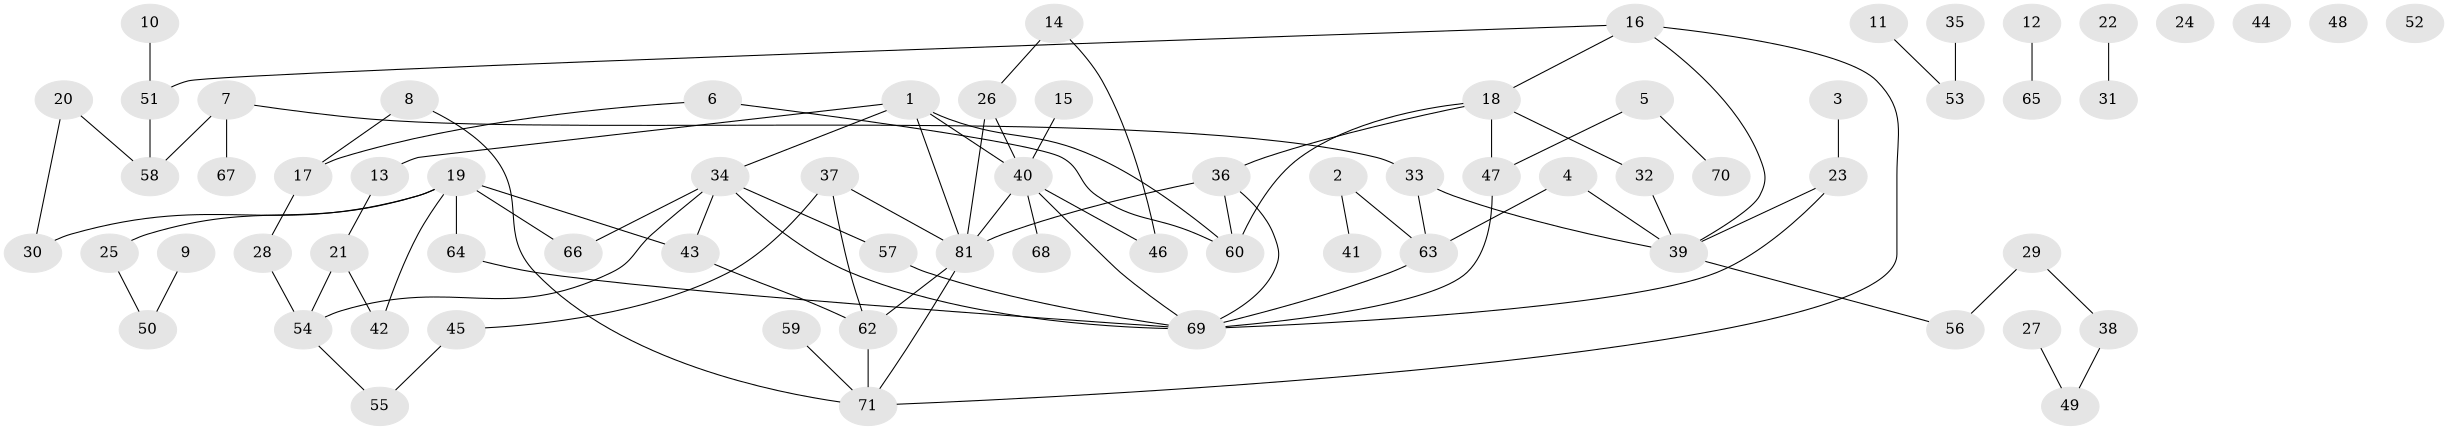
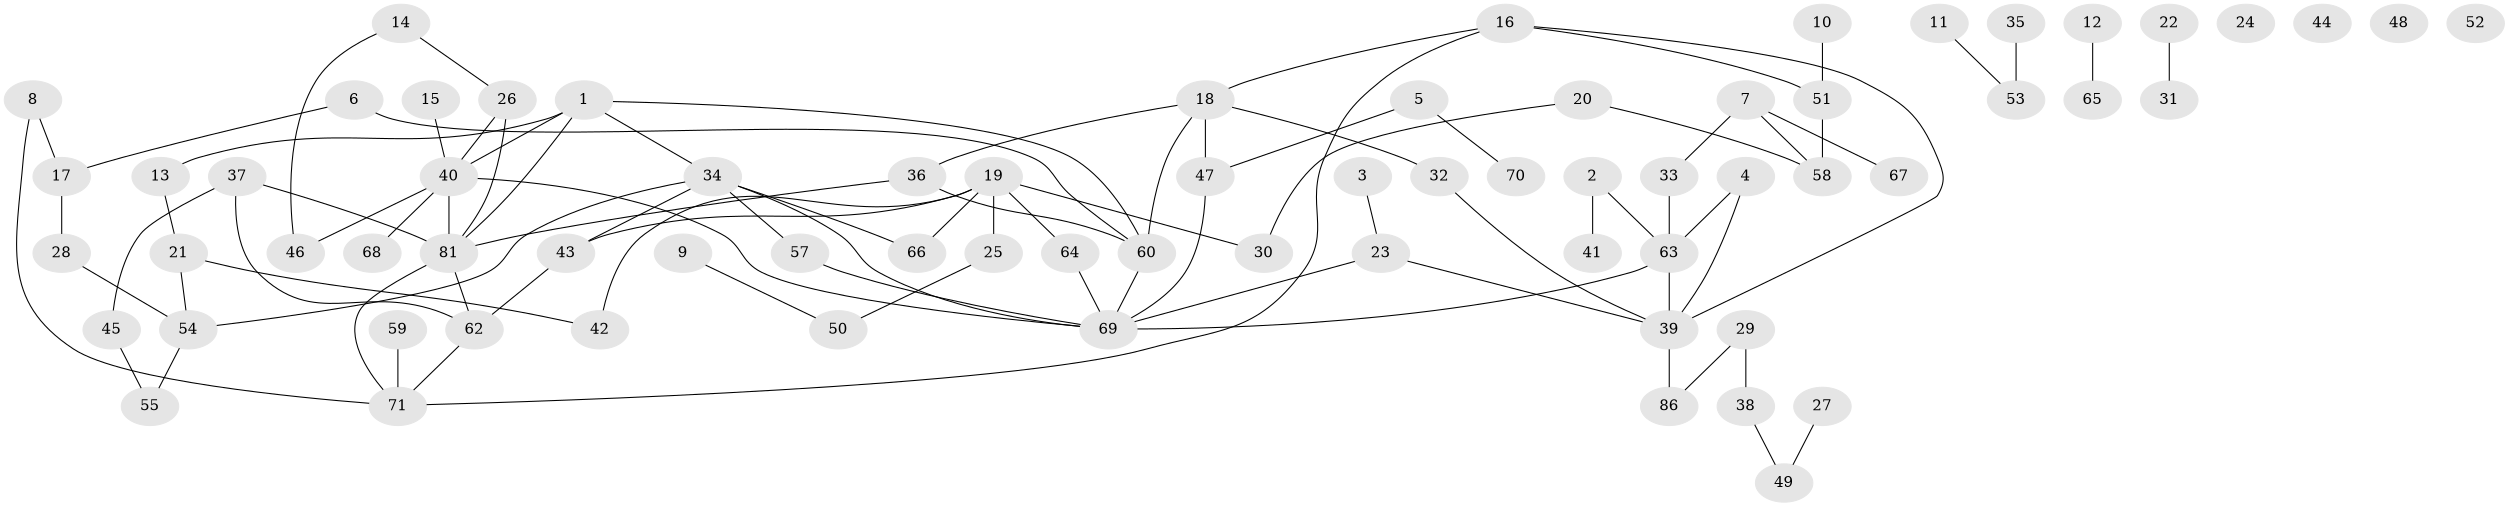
edge "33" -- "39": now "63" -- "39"
edge "36" -- "69": now "60" -- "69"
node "56": label "56" -> "86"
